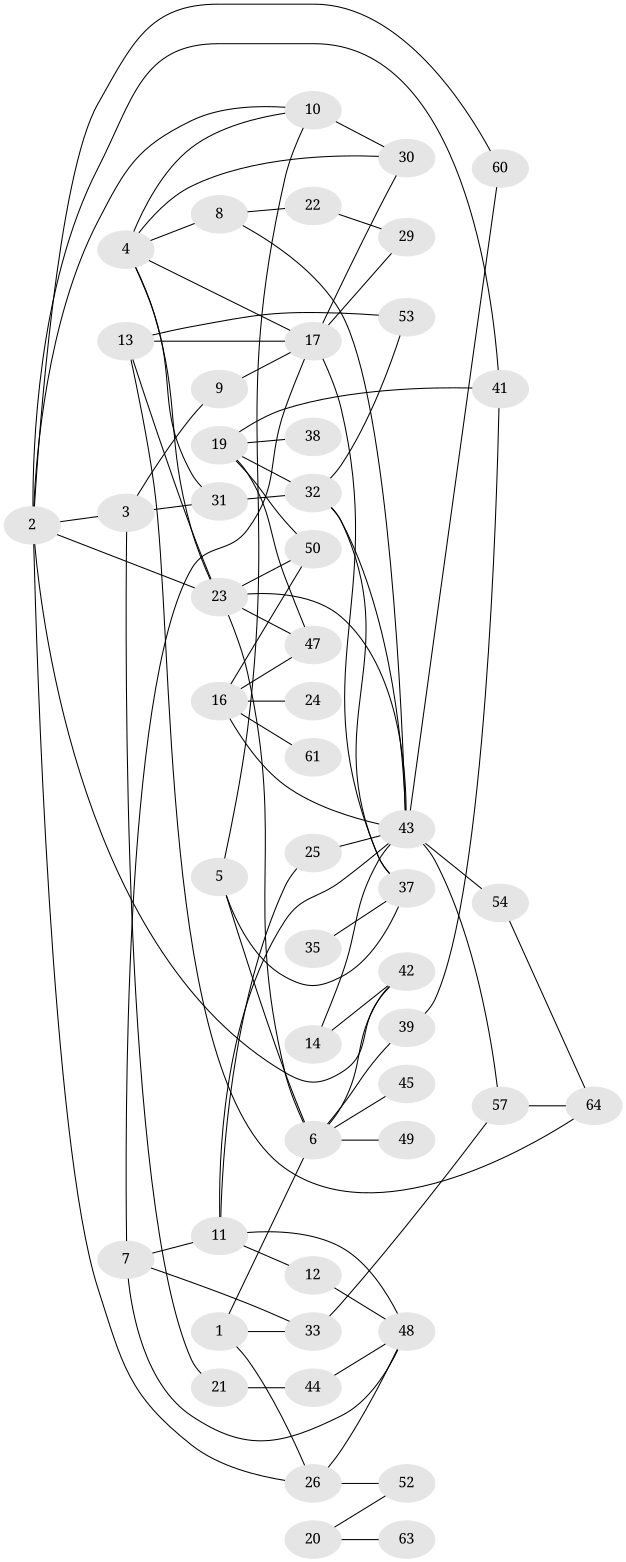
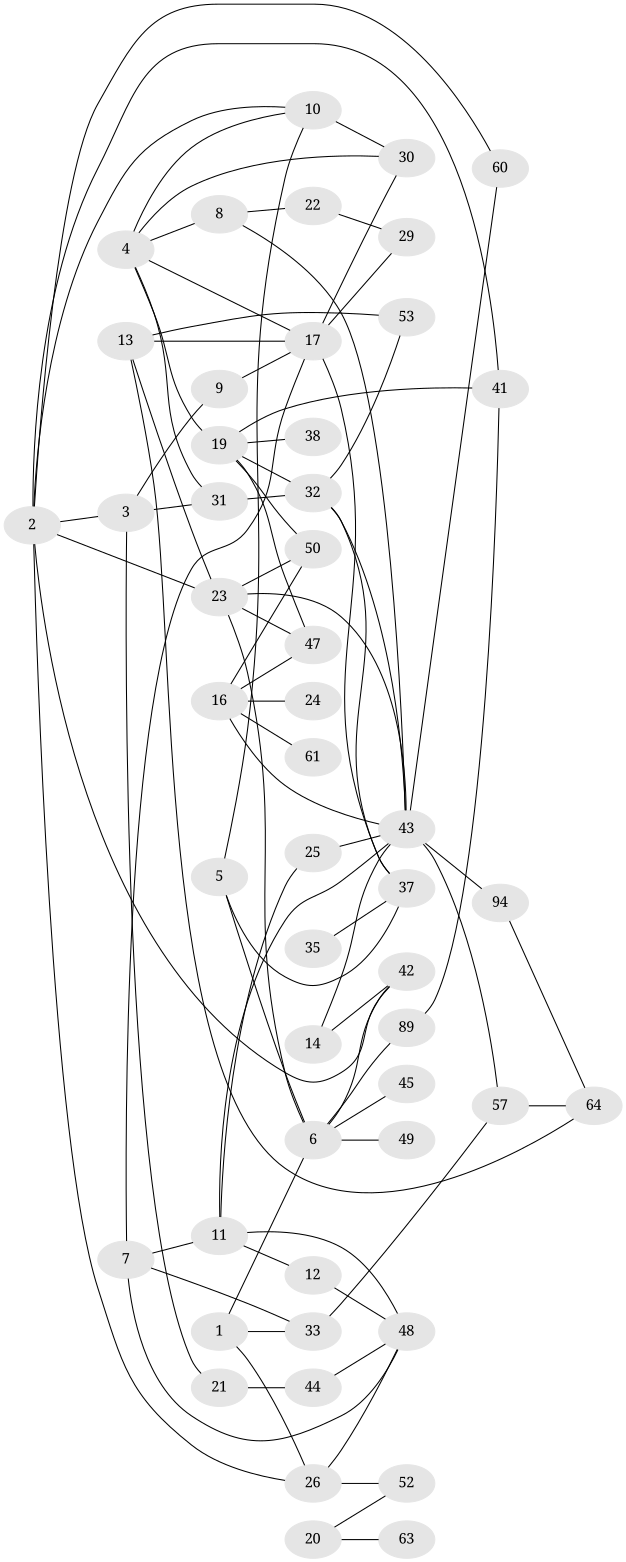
edge "4" -- "23": now "4" -- "19"
node "54": label "54" -> "94"
node "39": label "39" -> "89"
